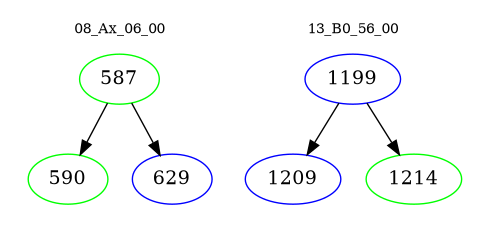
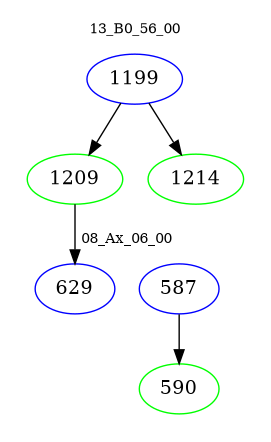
node "587": color green -> blue
edge "587" -> "629": now "1209" -> "629"
node "1209": color blue -> green
